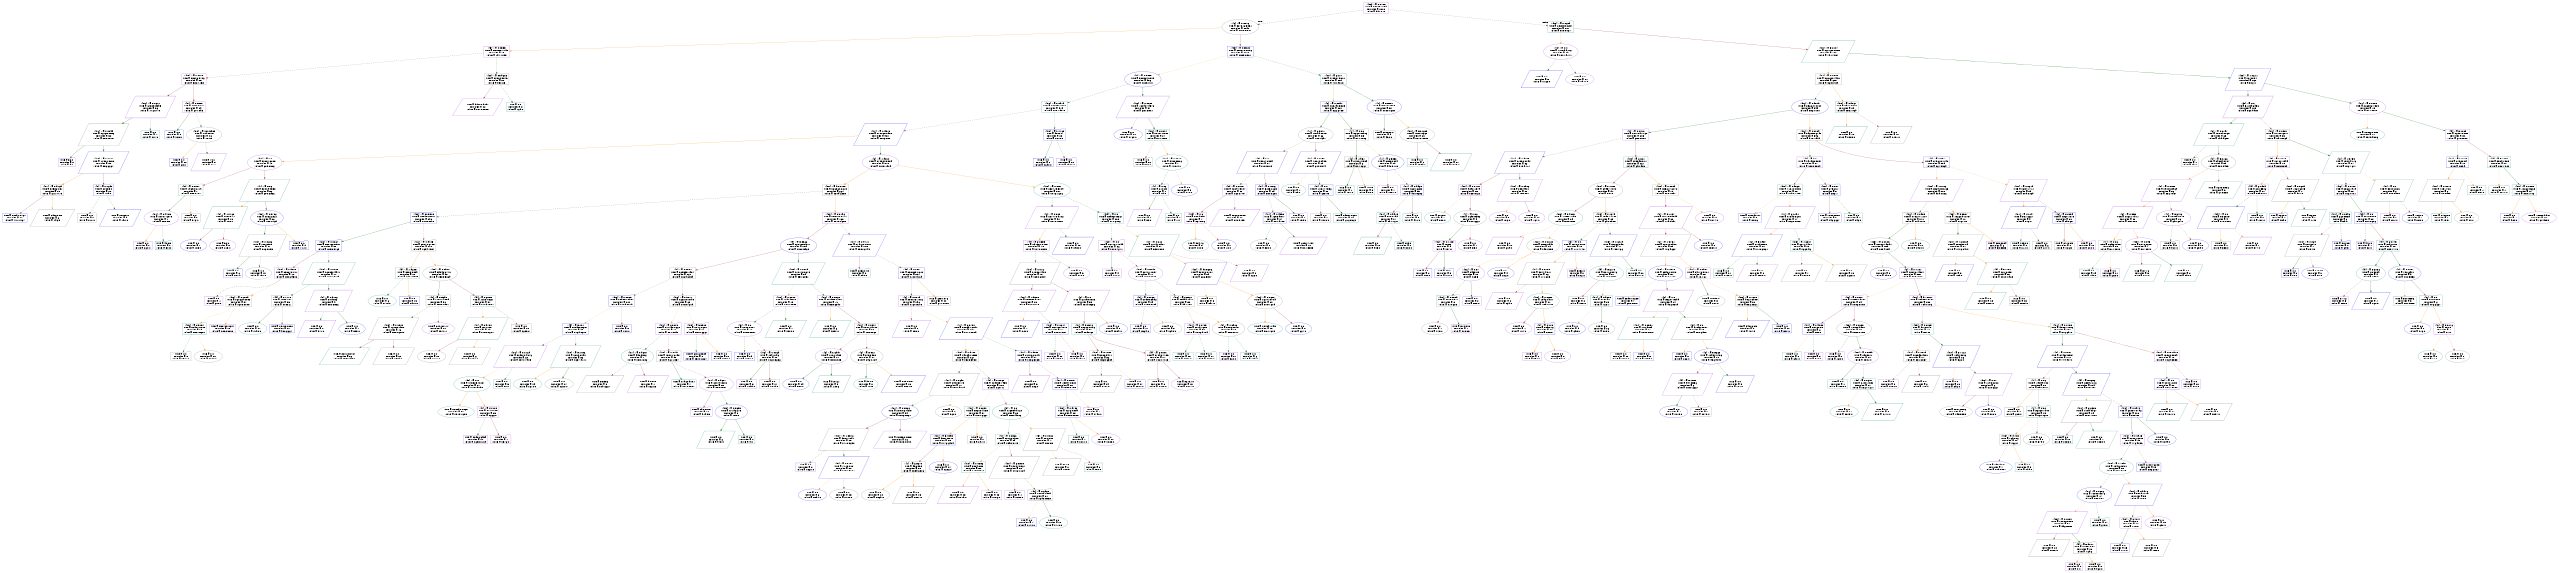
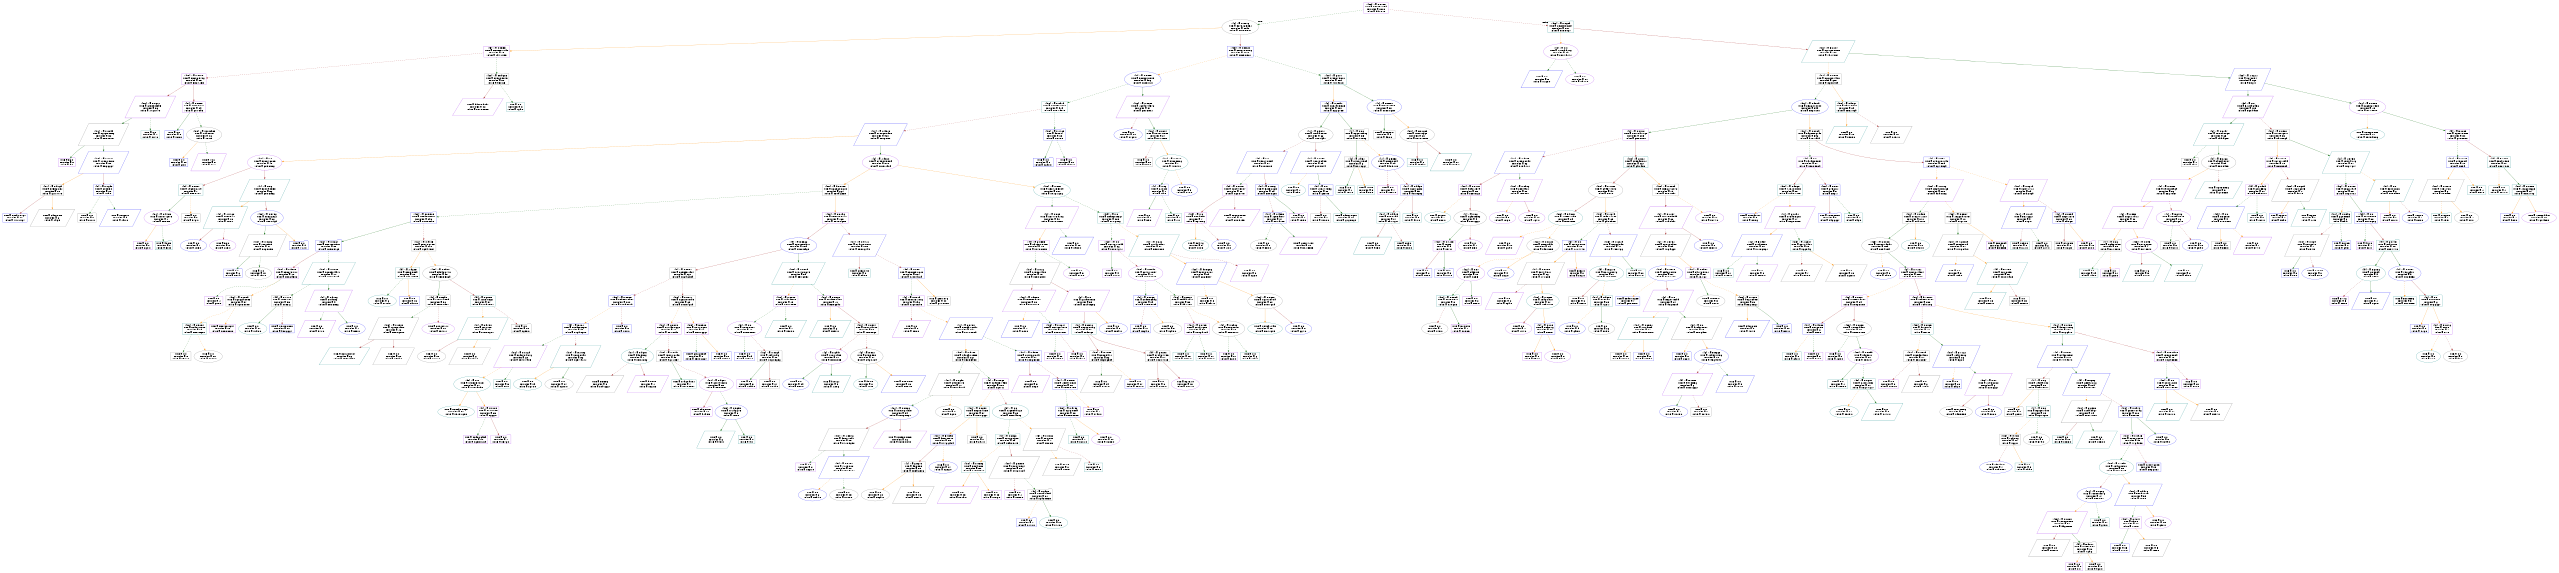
node "mse = 0.0 samples = 2 value = 146.0": shape ellipse -> box
